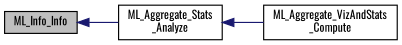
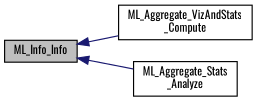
edge "ML_Aggregate_VizAndStats _Compute" -> "ML_Aggregate_Stats _Analyze": now "ML_Aggregate_VizAndStats _Compute" -> "ML_Info_Info"
